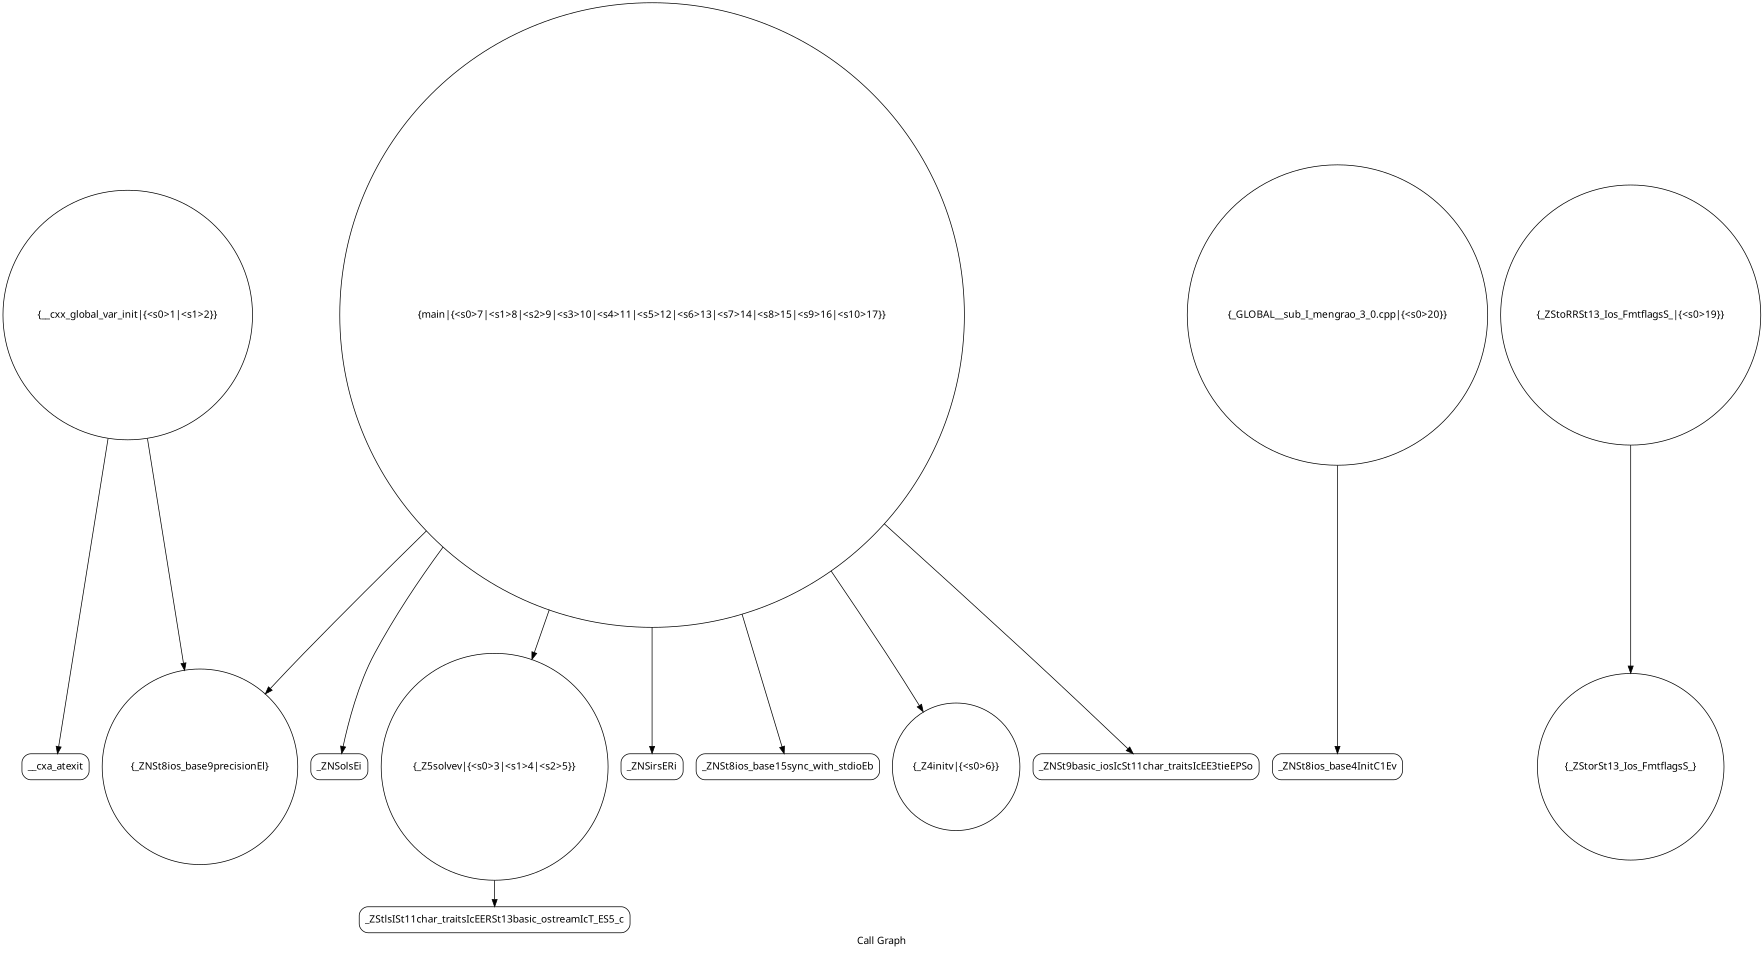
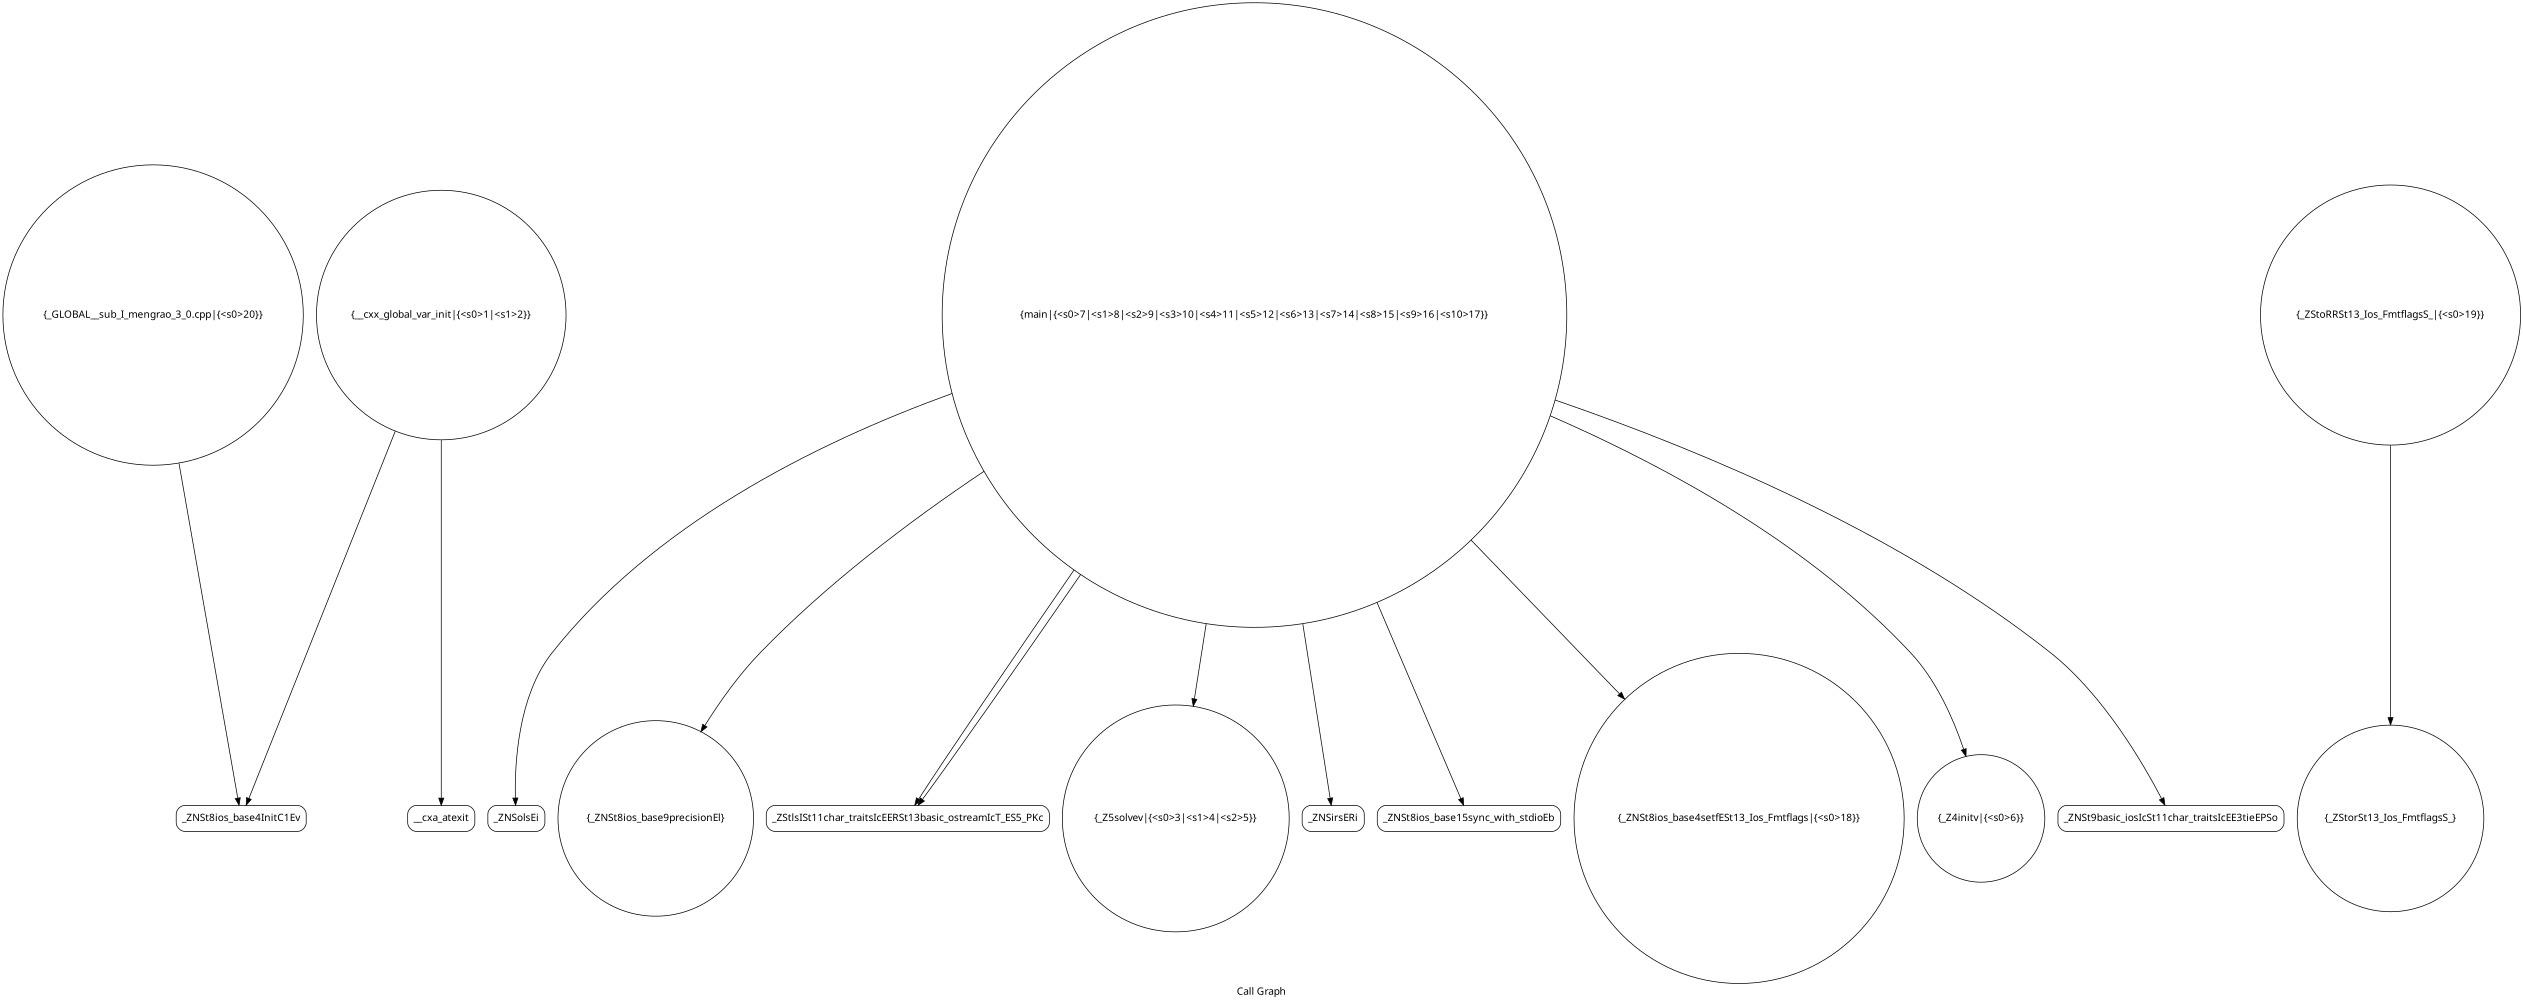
edge "{__cxx_global_var_init|{<s0>1|<s1>2}}" -> "{_ZNSt8ios_base9precisionEl}": now "{__cxx_global_var_init|{<s0>1|<s1>2}}" -> "_ZNSt8ios_base4InitC1Ev"
node "_ZStlsISt11char_traitsIcEERSt13basic_ostreamIcT_ES5_PKc": added
node "{_ZNSt8ios_base4setfESt13_Ios_Fmtflags|{<s0>18}}": added
node "_ZStlsISt11char_traitsIcEERSt13basic_ostreamIcT_ES5_c": removed
